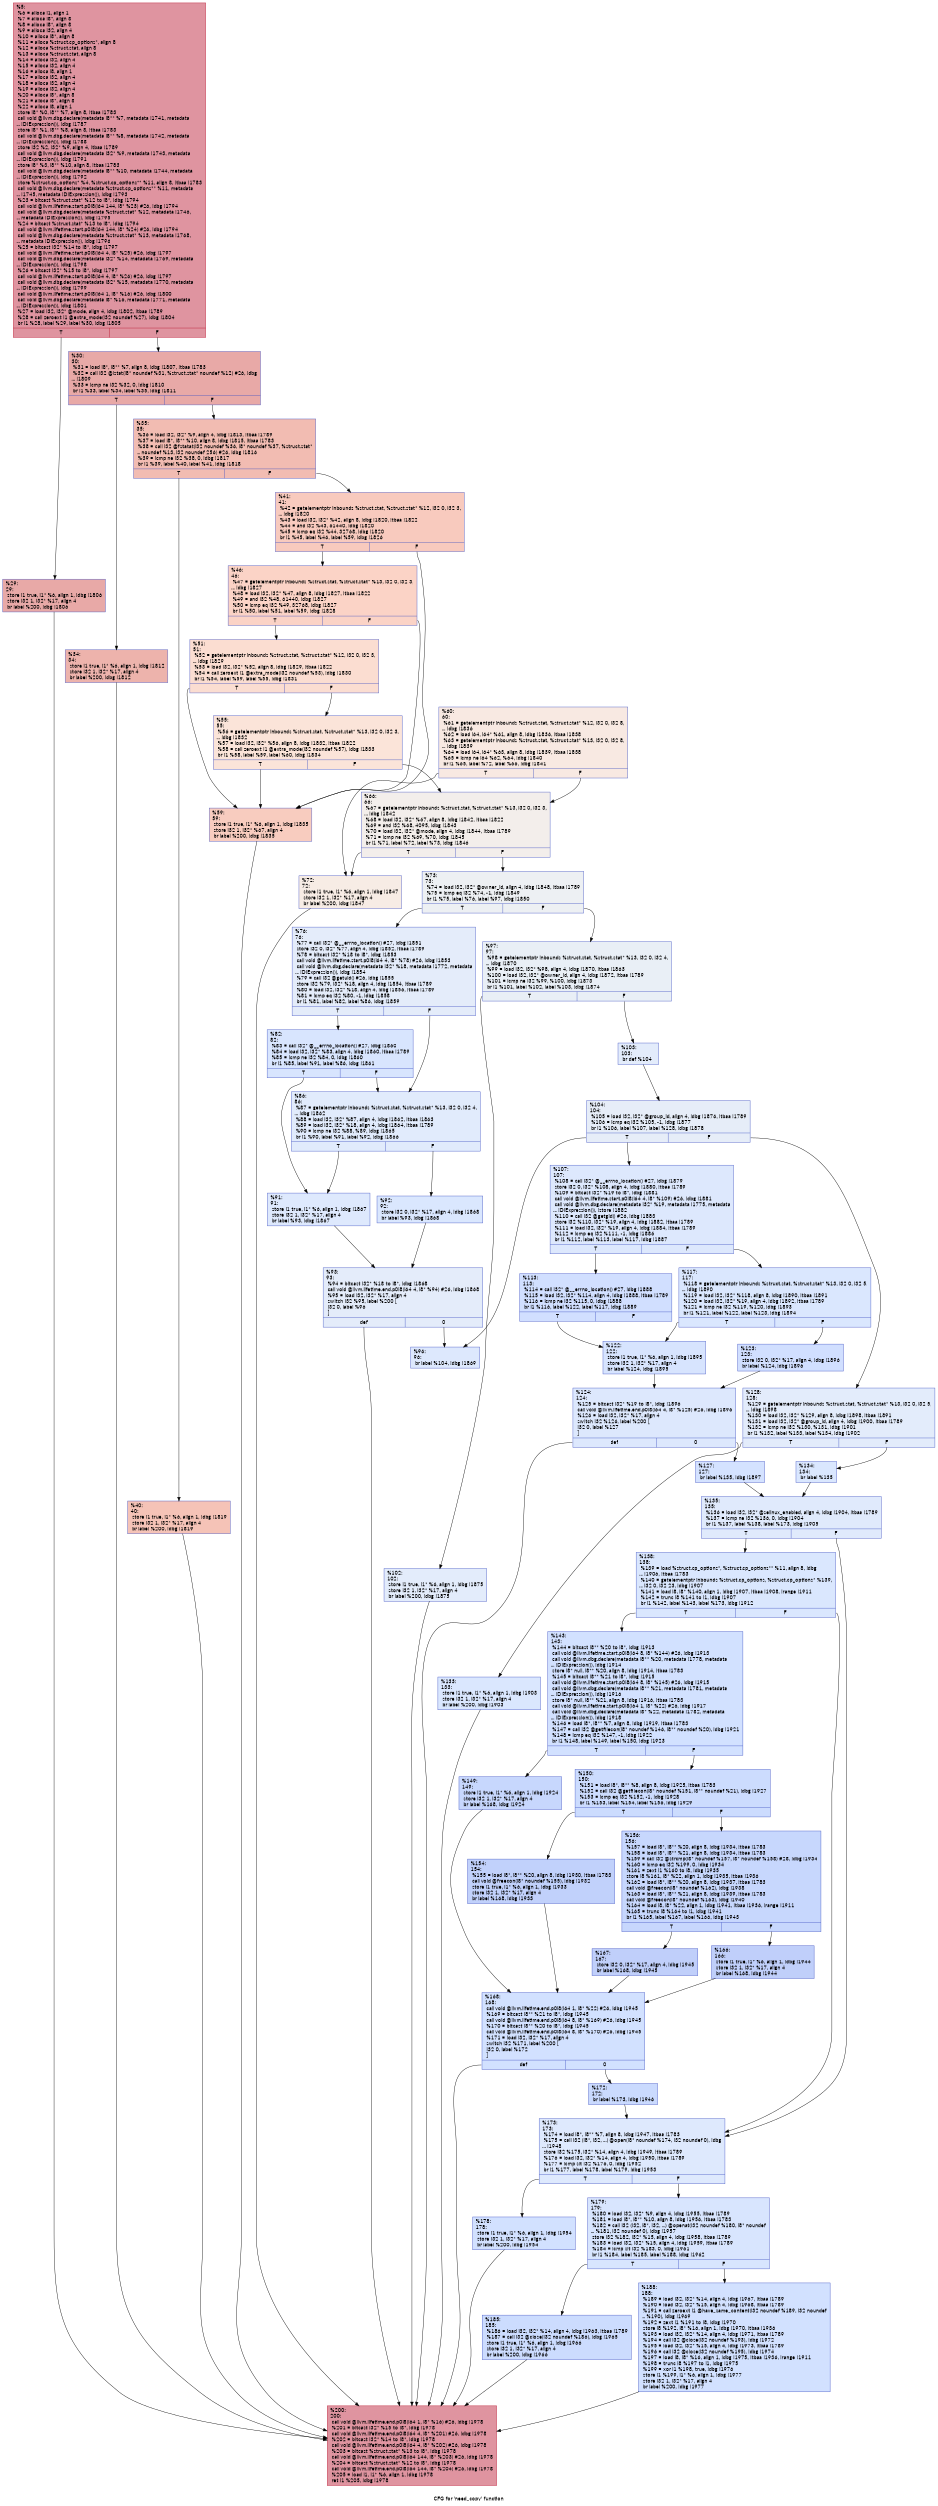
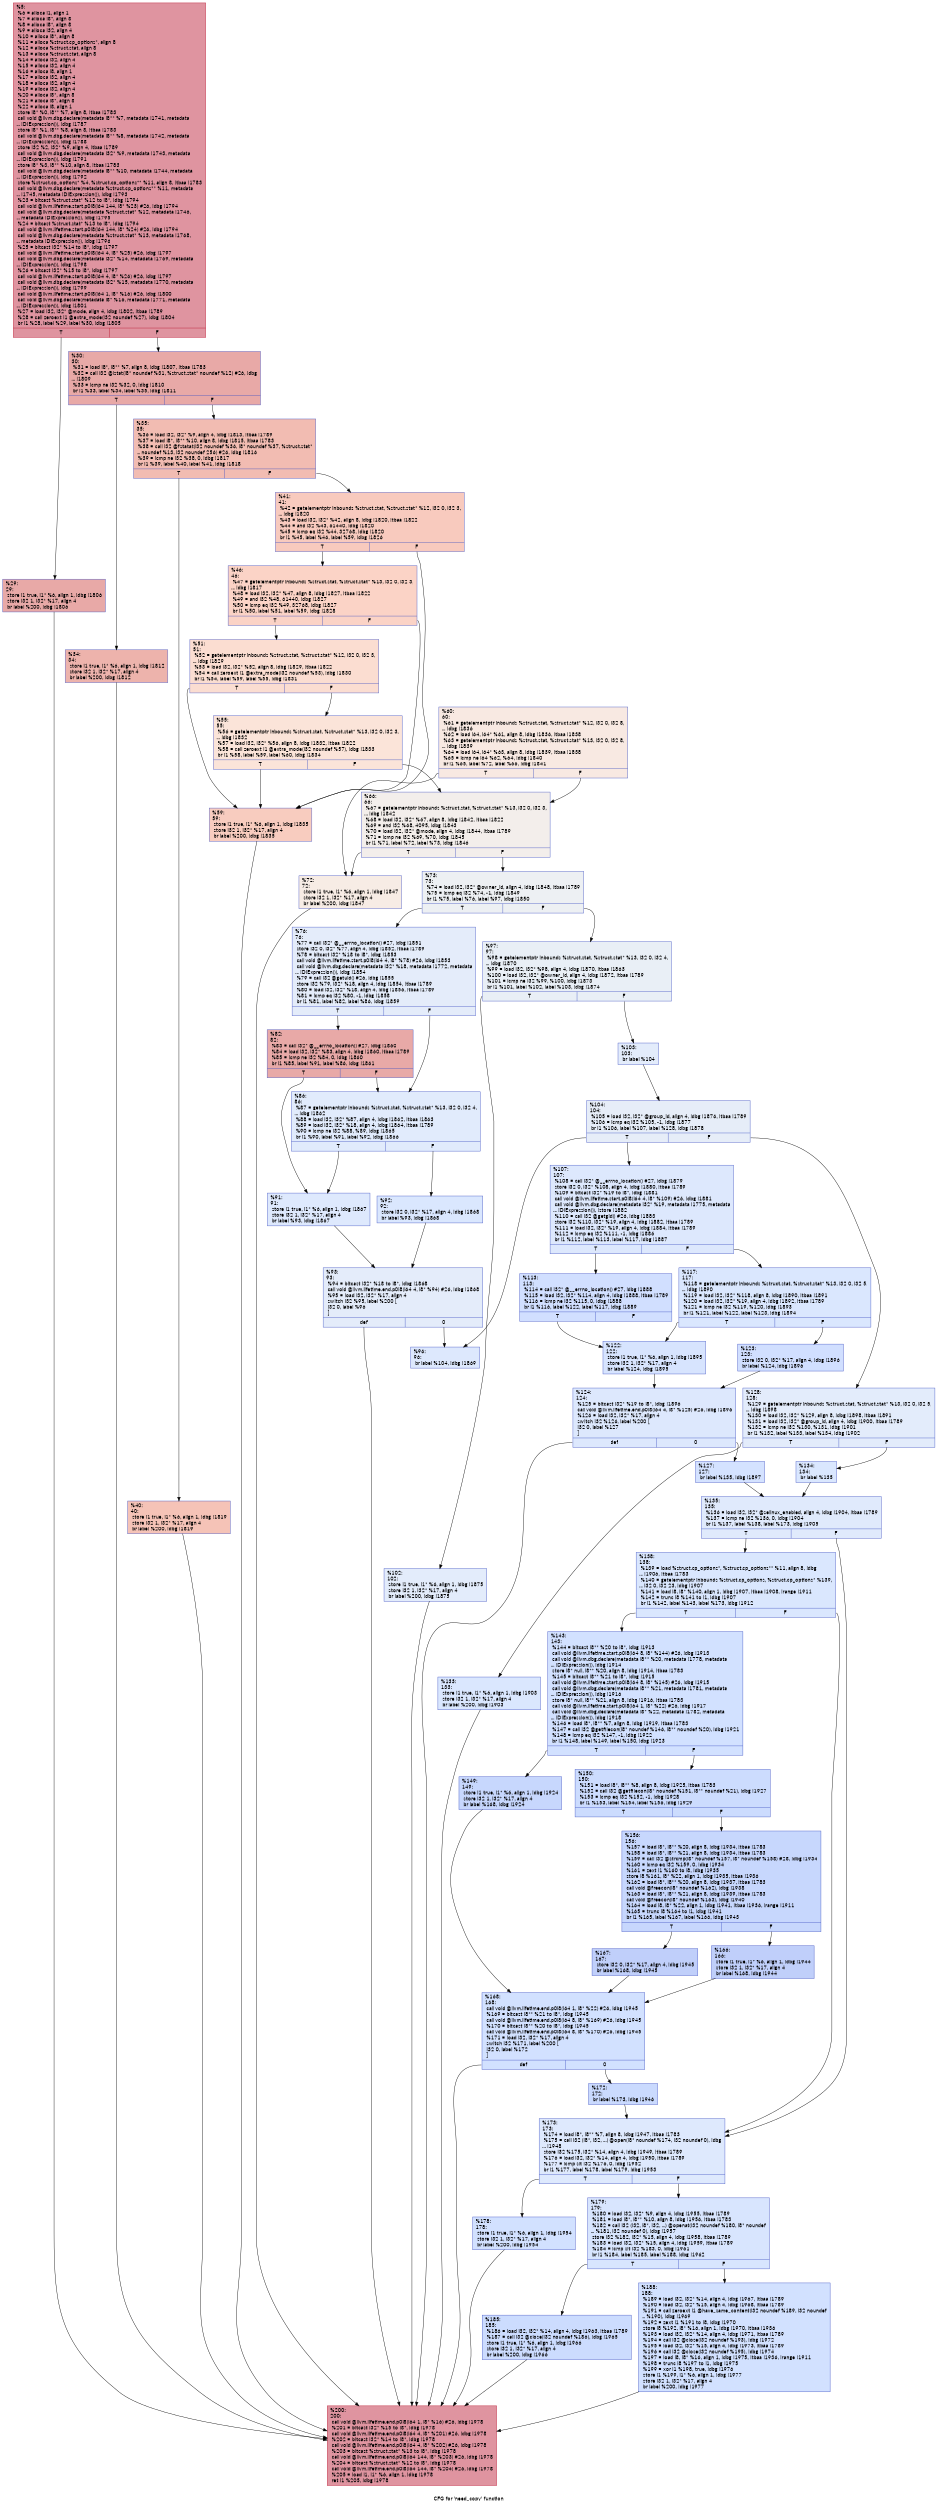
node "%46:": text "... !dbg !1827" -> "... !dbg !1817"
node "%59:": text "store i32 1, i32* %67, align 4" -> "store i32 1, i32* %17, align 4"
node "%82:": fillcolor #a7c5fe70 -> #ca3b3770
node "%103:": text "br def %104" -> "br label %104"
node "%156:": text "%160 = icmp eq i32 %199, 0, !dbg !1934" -> "%160 = icmp eq i32 %159, 0, !dbg !1934"
node "%154:": removed
